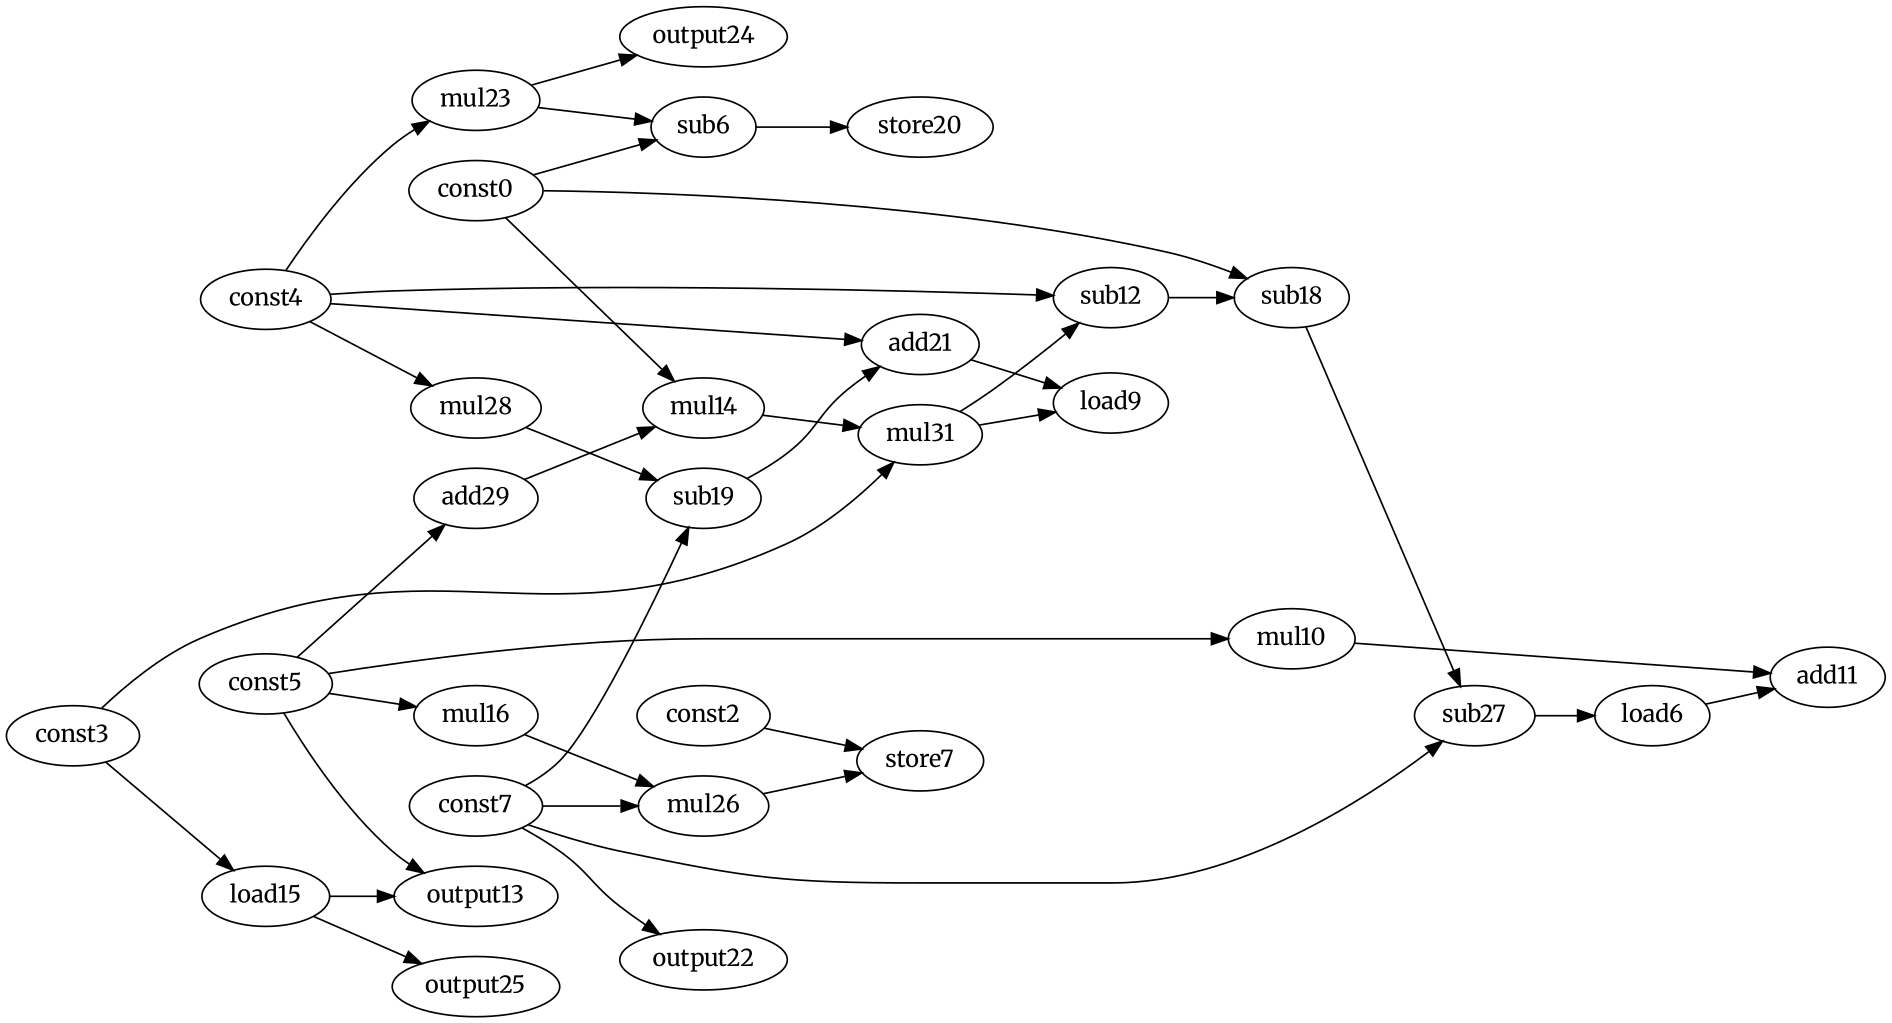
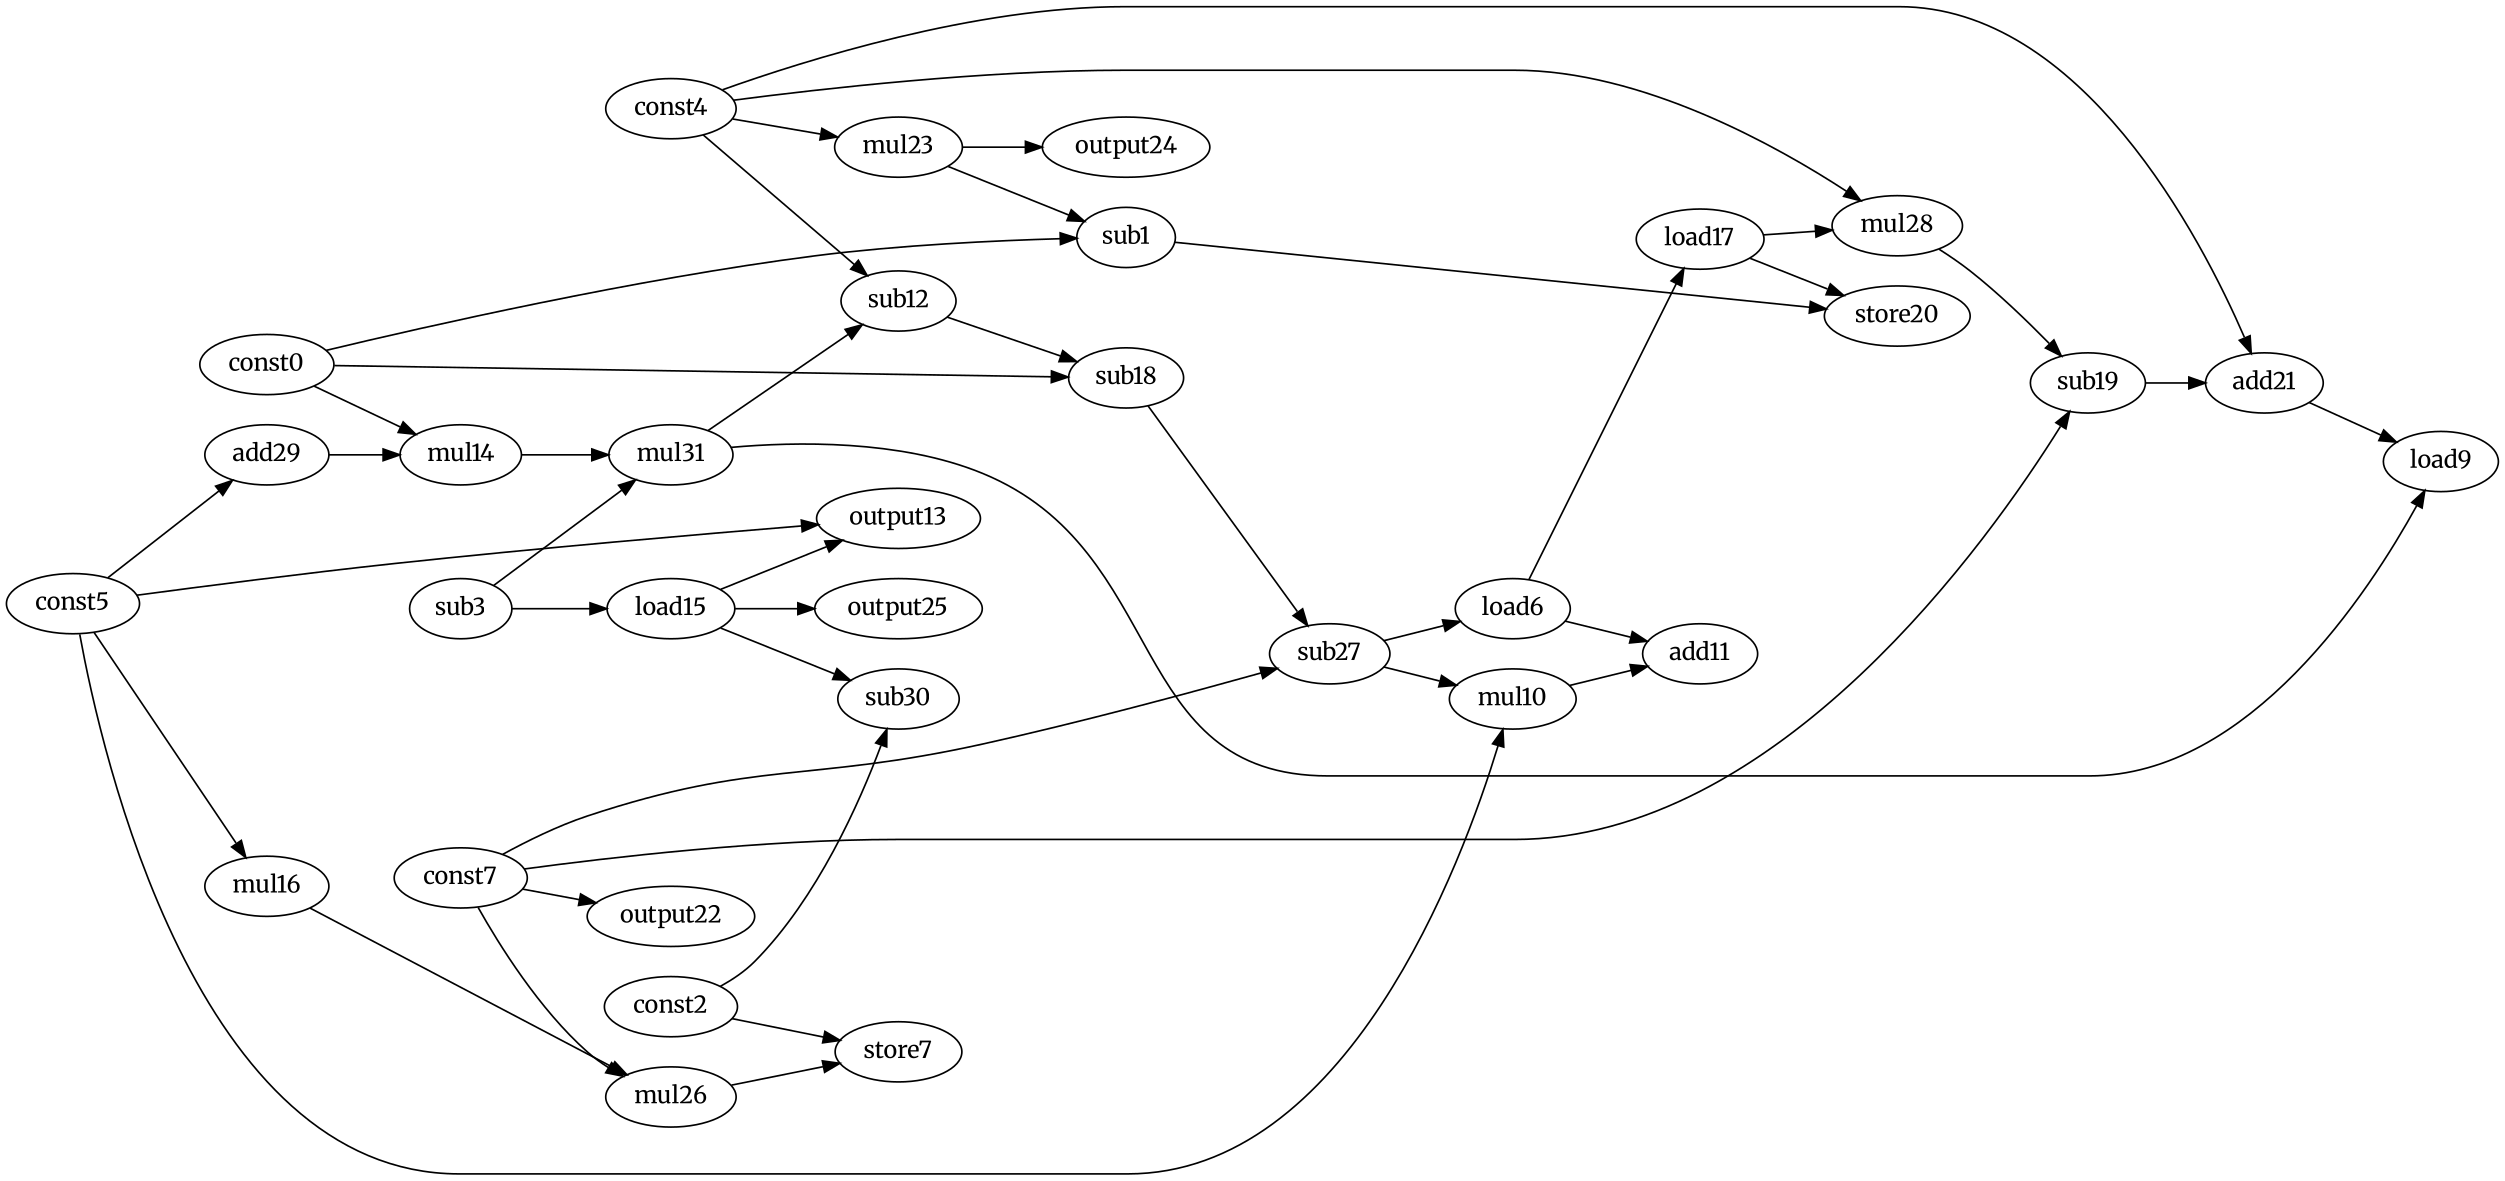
node "sub6": label "sub6" -> "sub1"
node "load17": added
edge "sub27" -> "mul10": added
node "sub30": added
node "const3": label "const3" -> "sub3"
